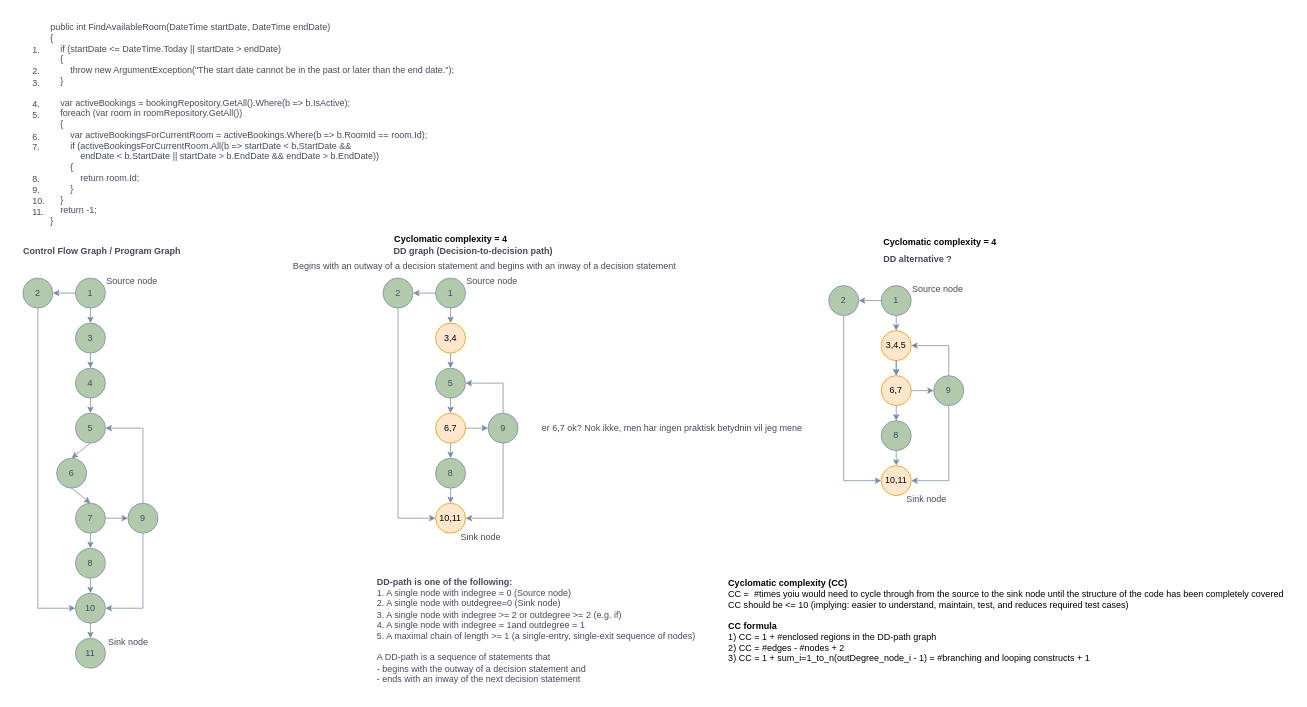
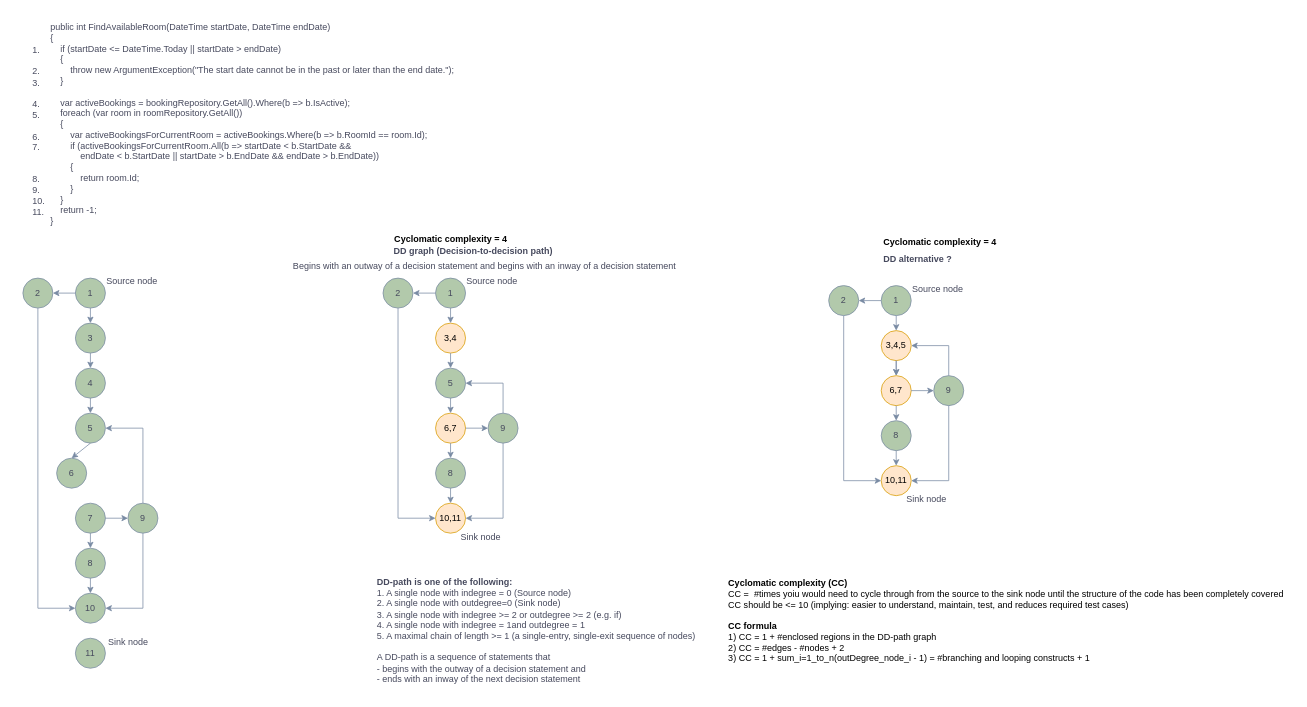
node "Control Flow Graph / Program Graph": removed
node "er 6,7 ok? Nok ikke, men har ingen praktisk betydnin vil jeg mene": removed
edge "6" -> "7": removed
edge "10" -> "11": removed
